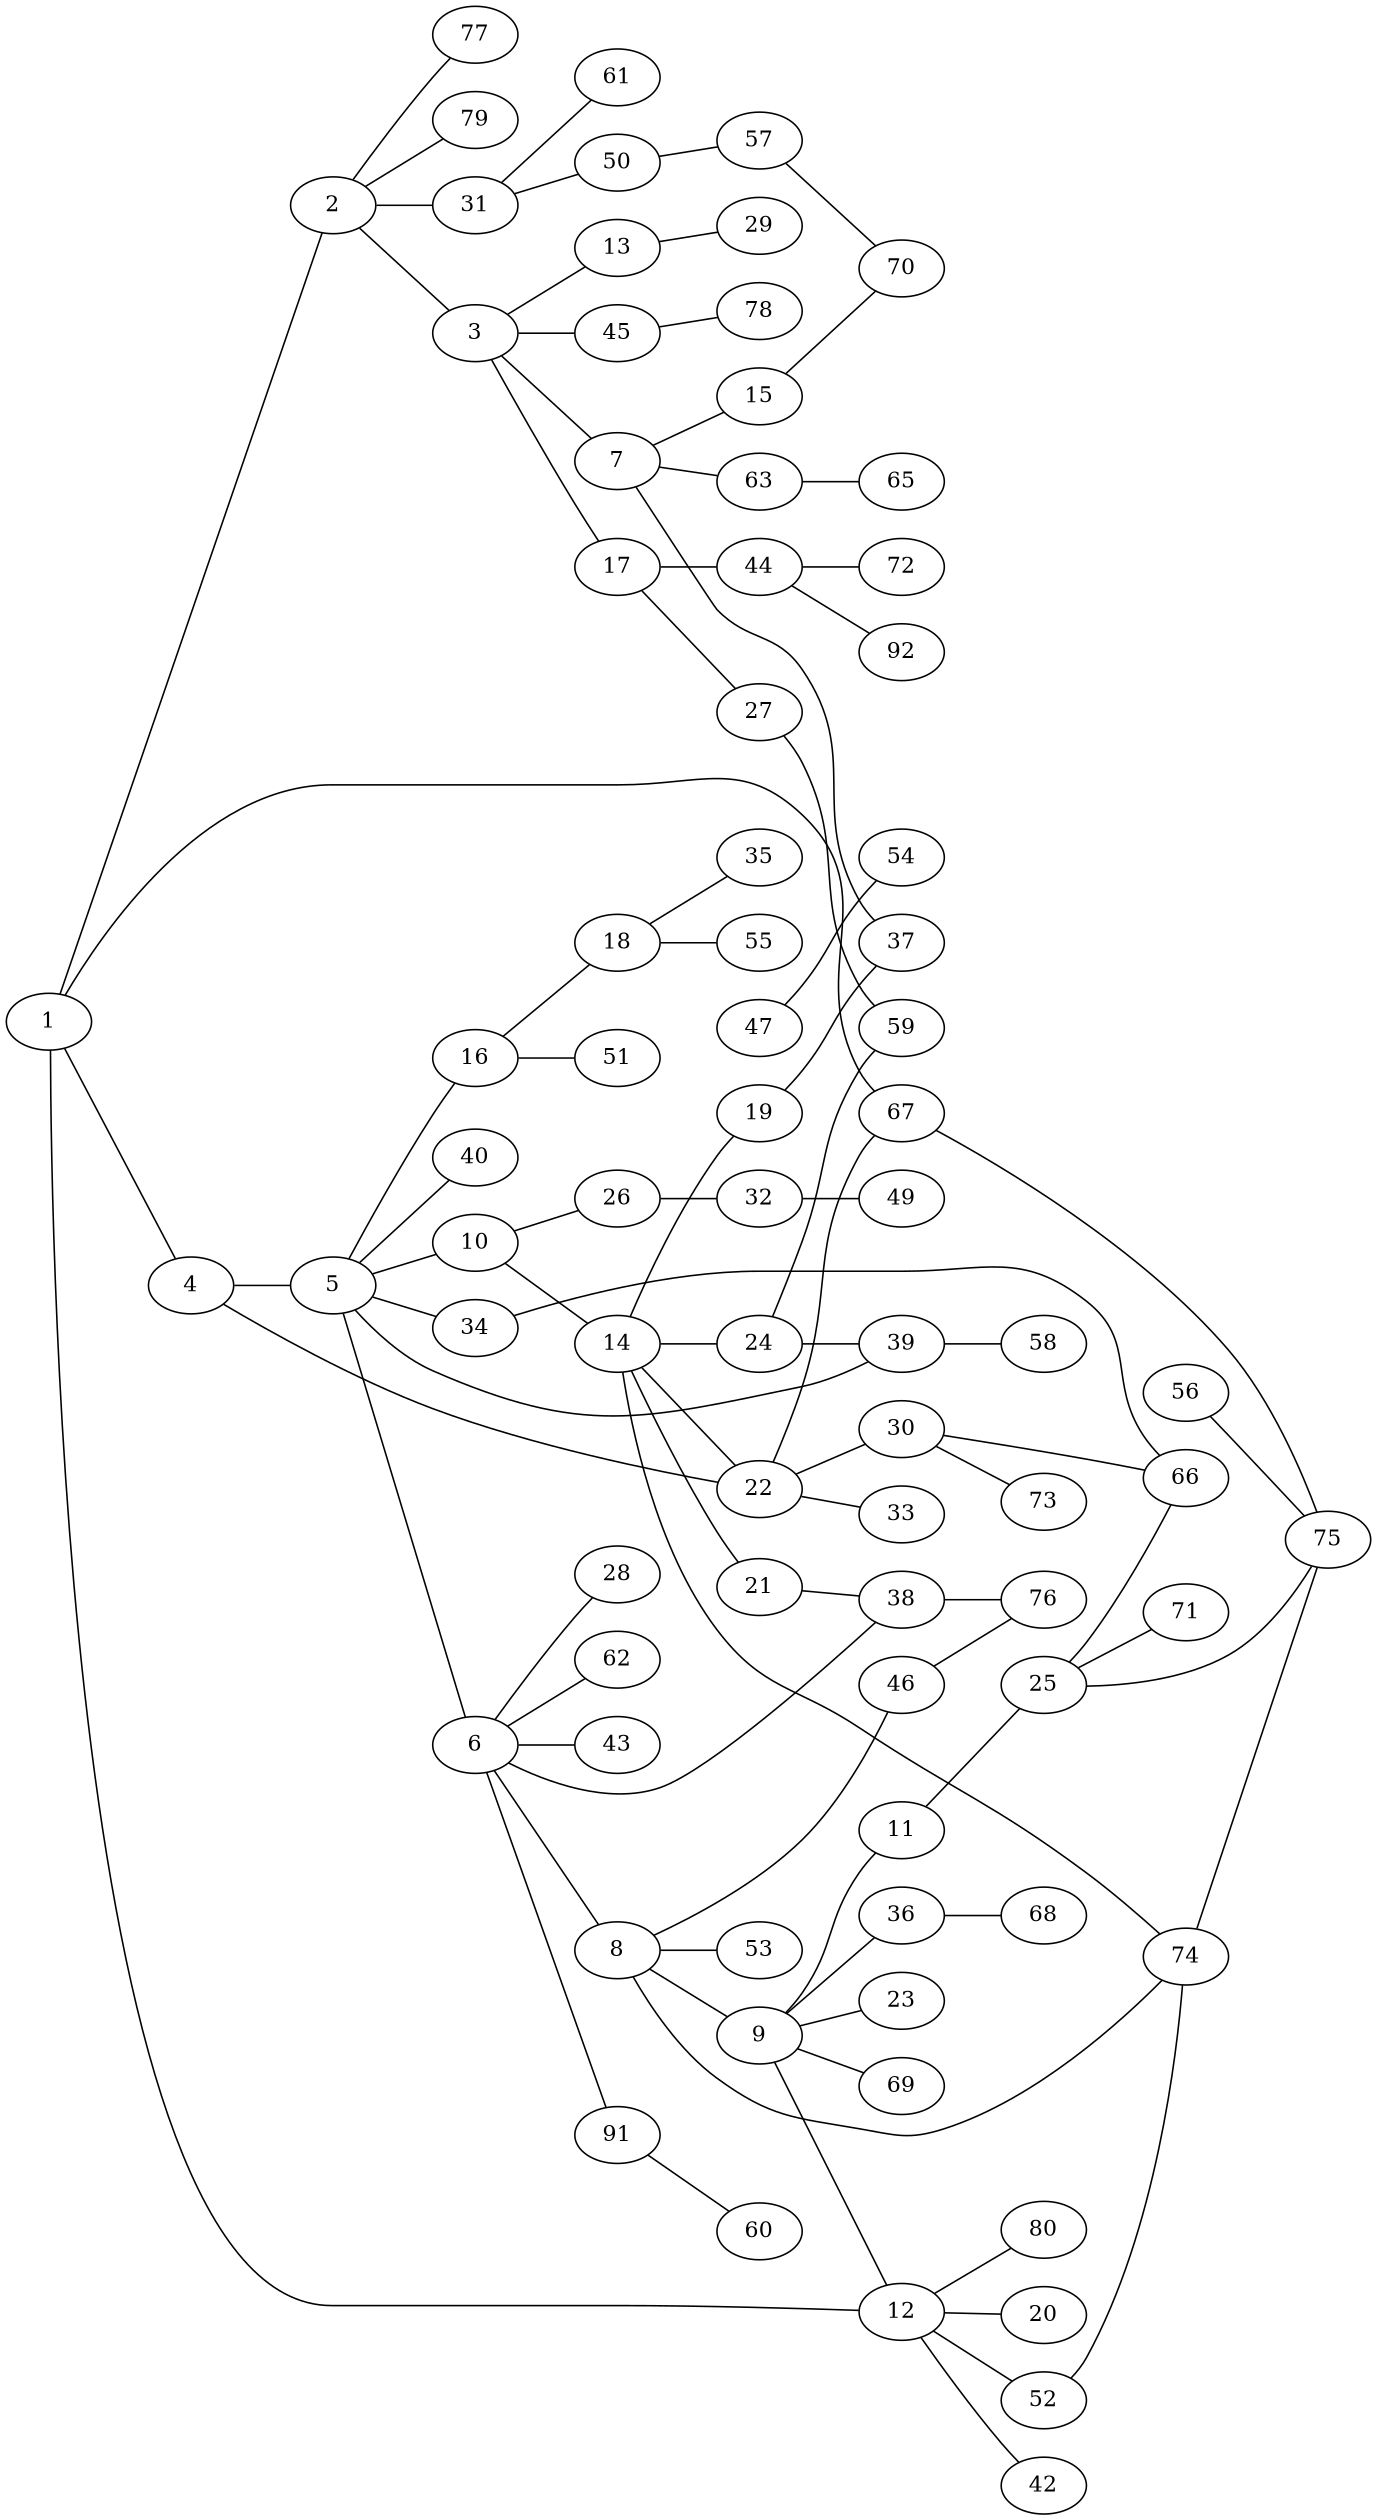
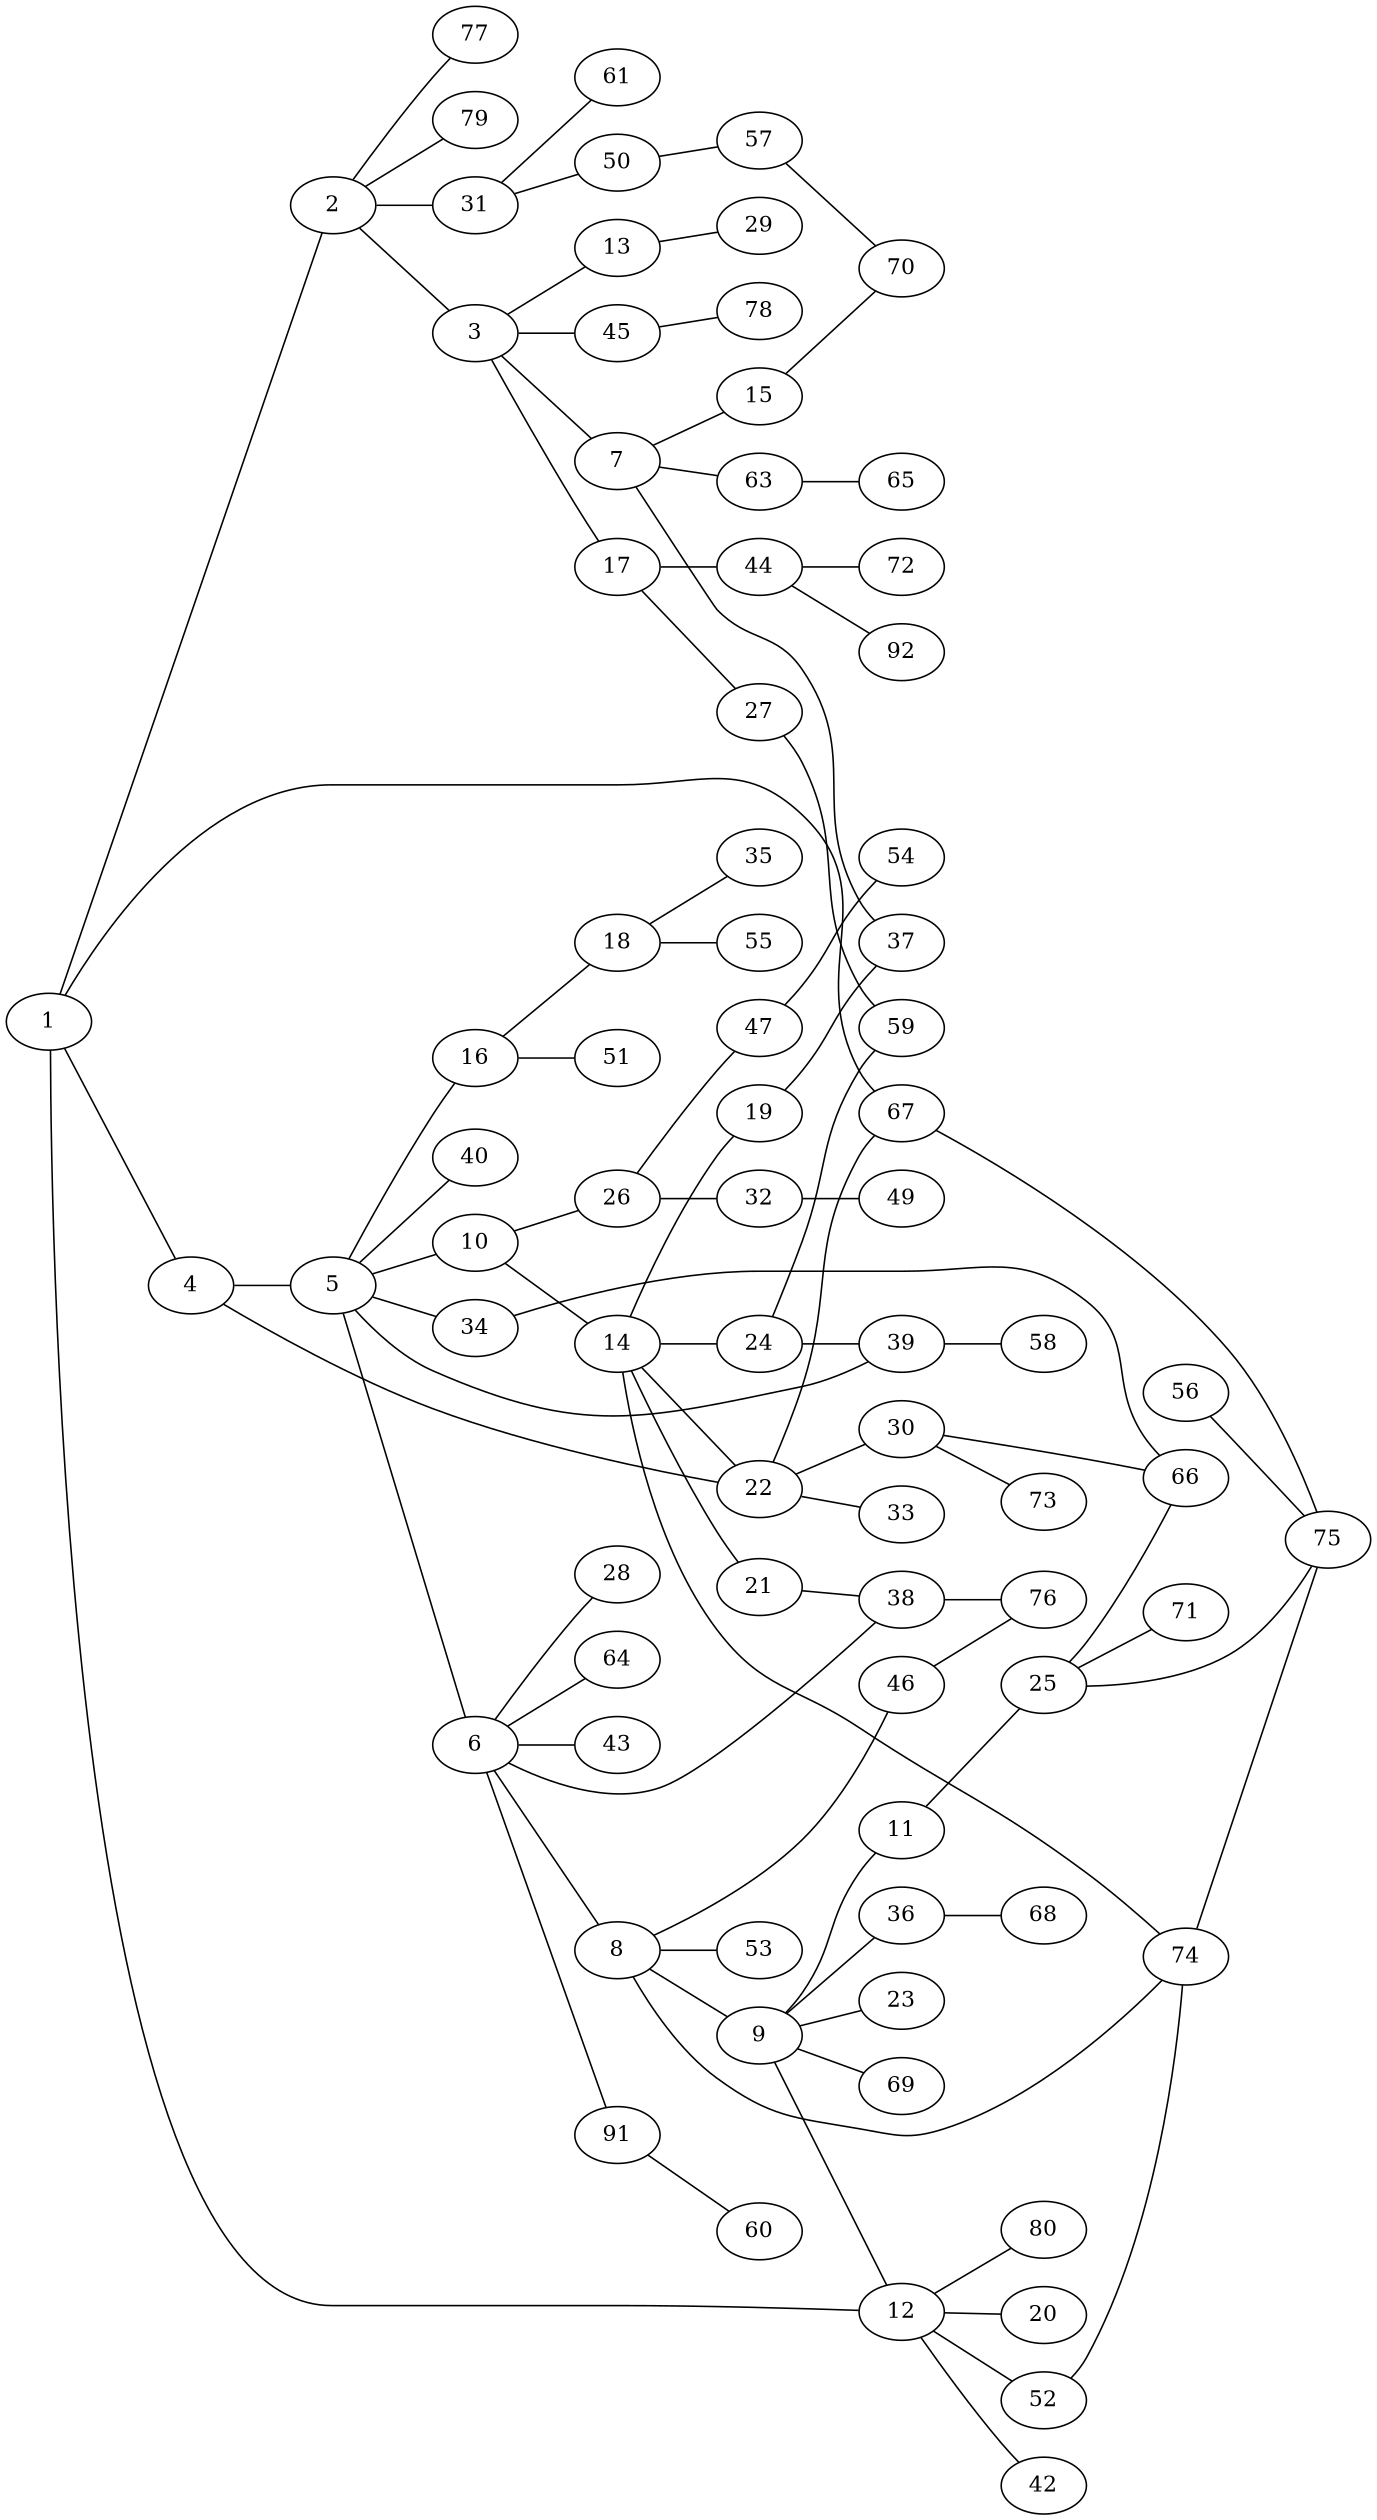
edge "47" -- "26": added
node "62": label "62" -> "64"
